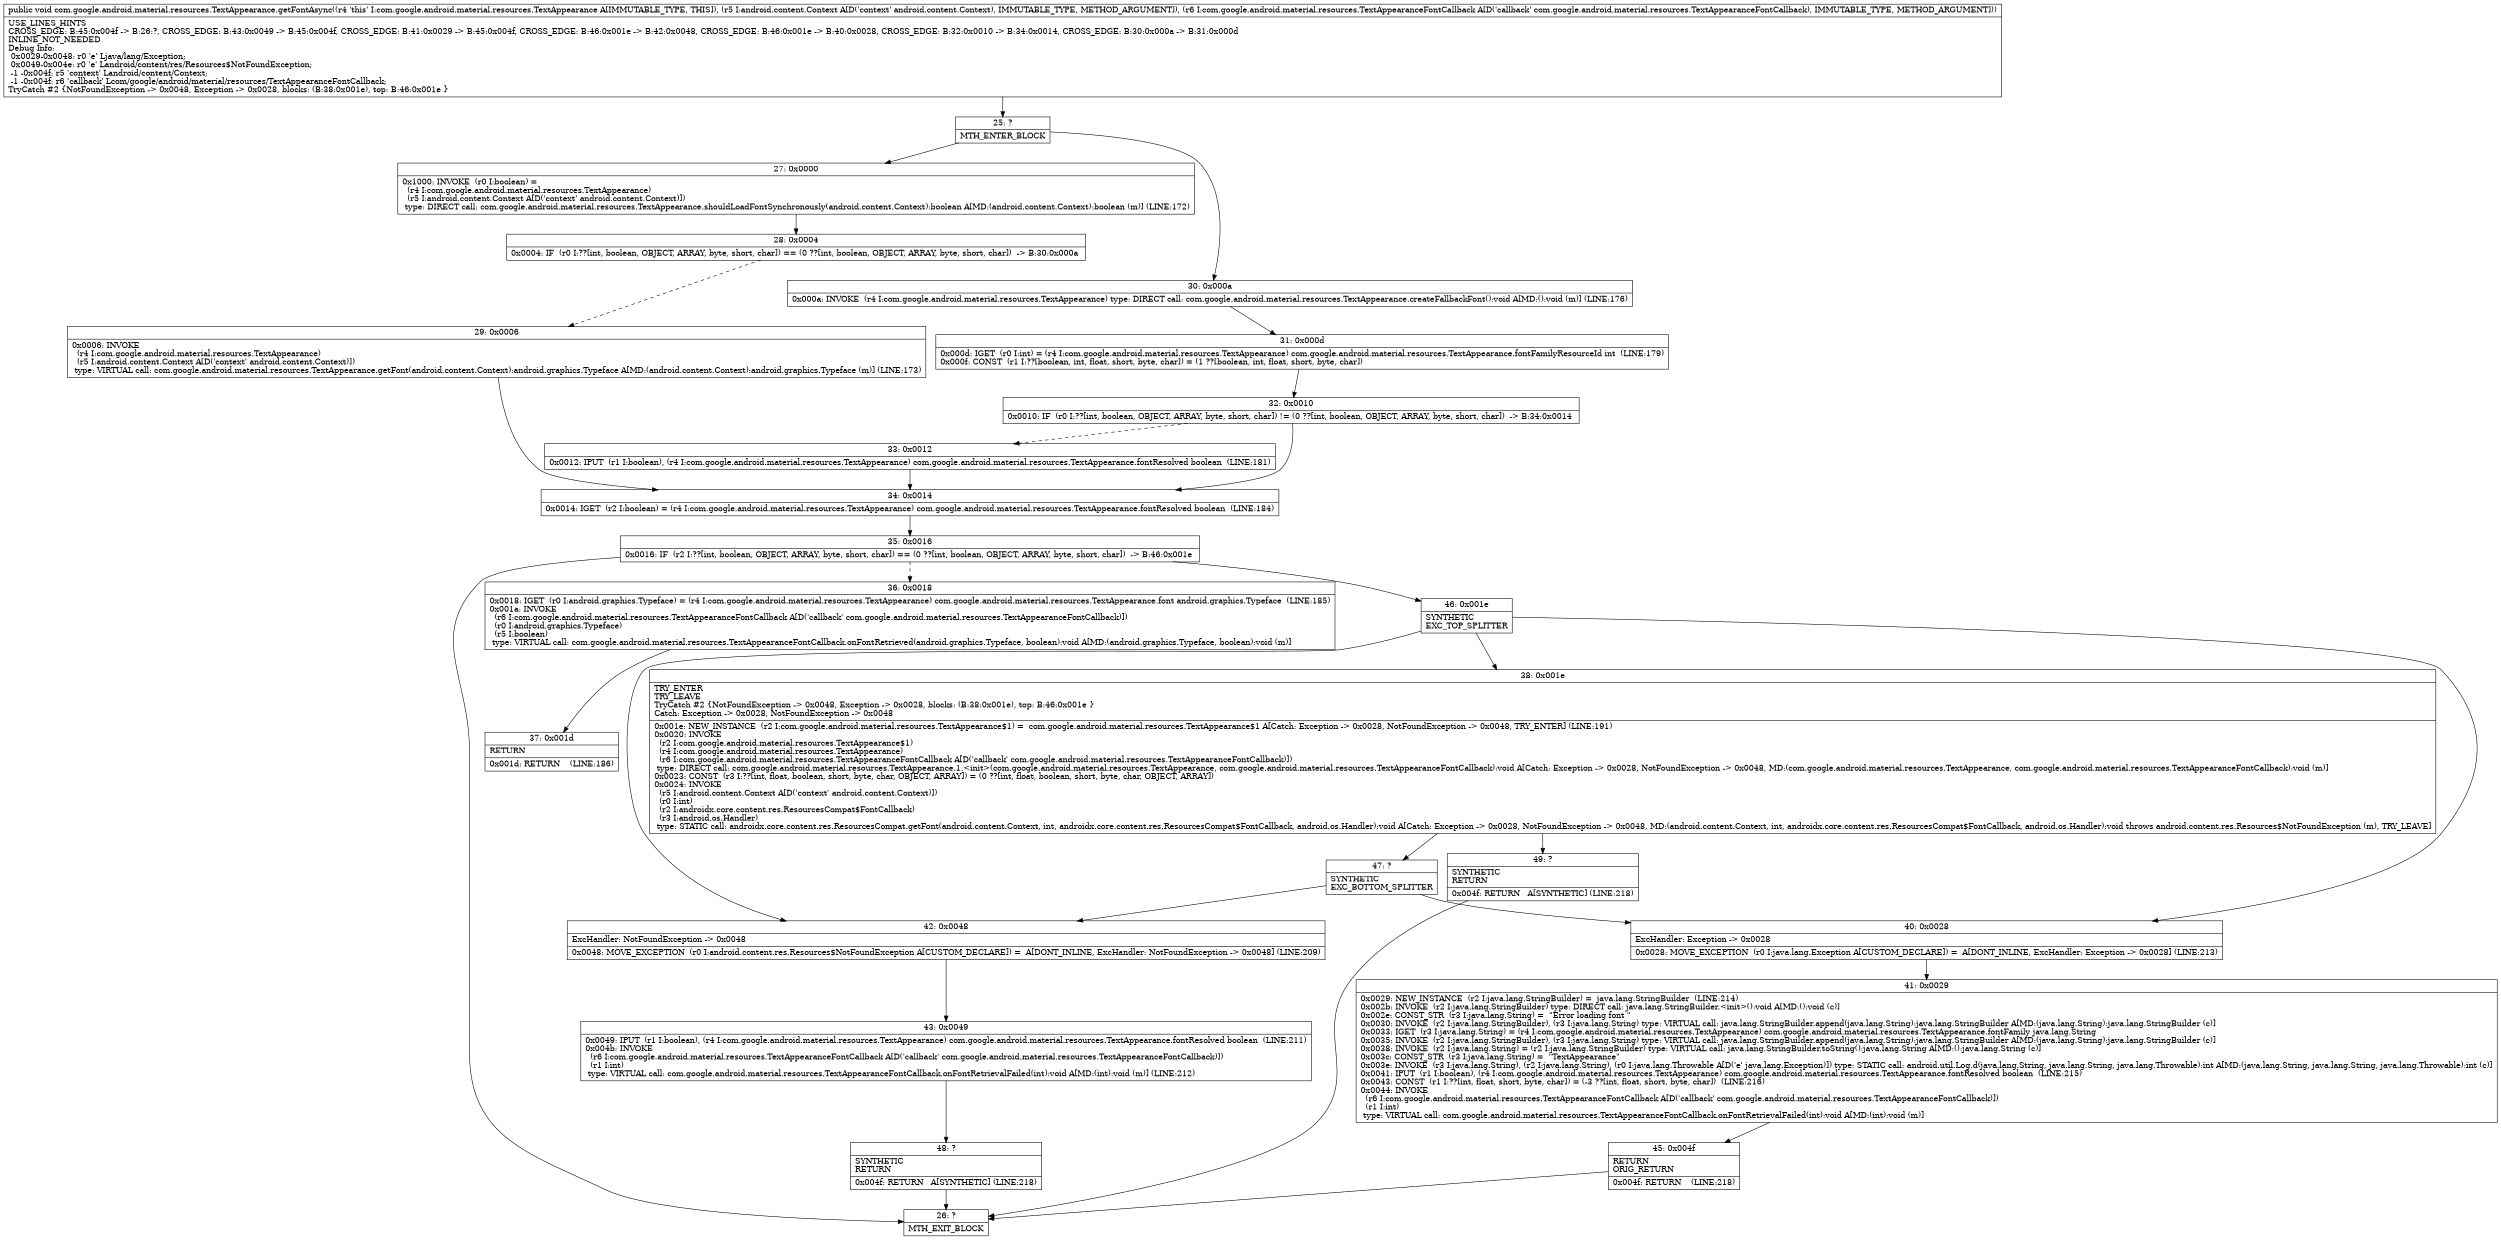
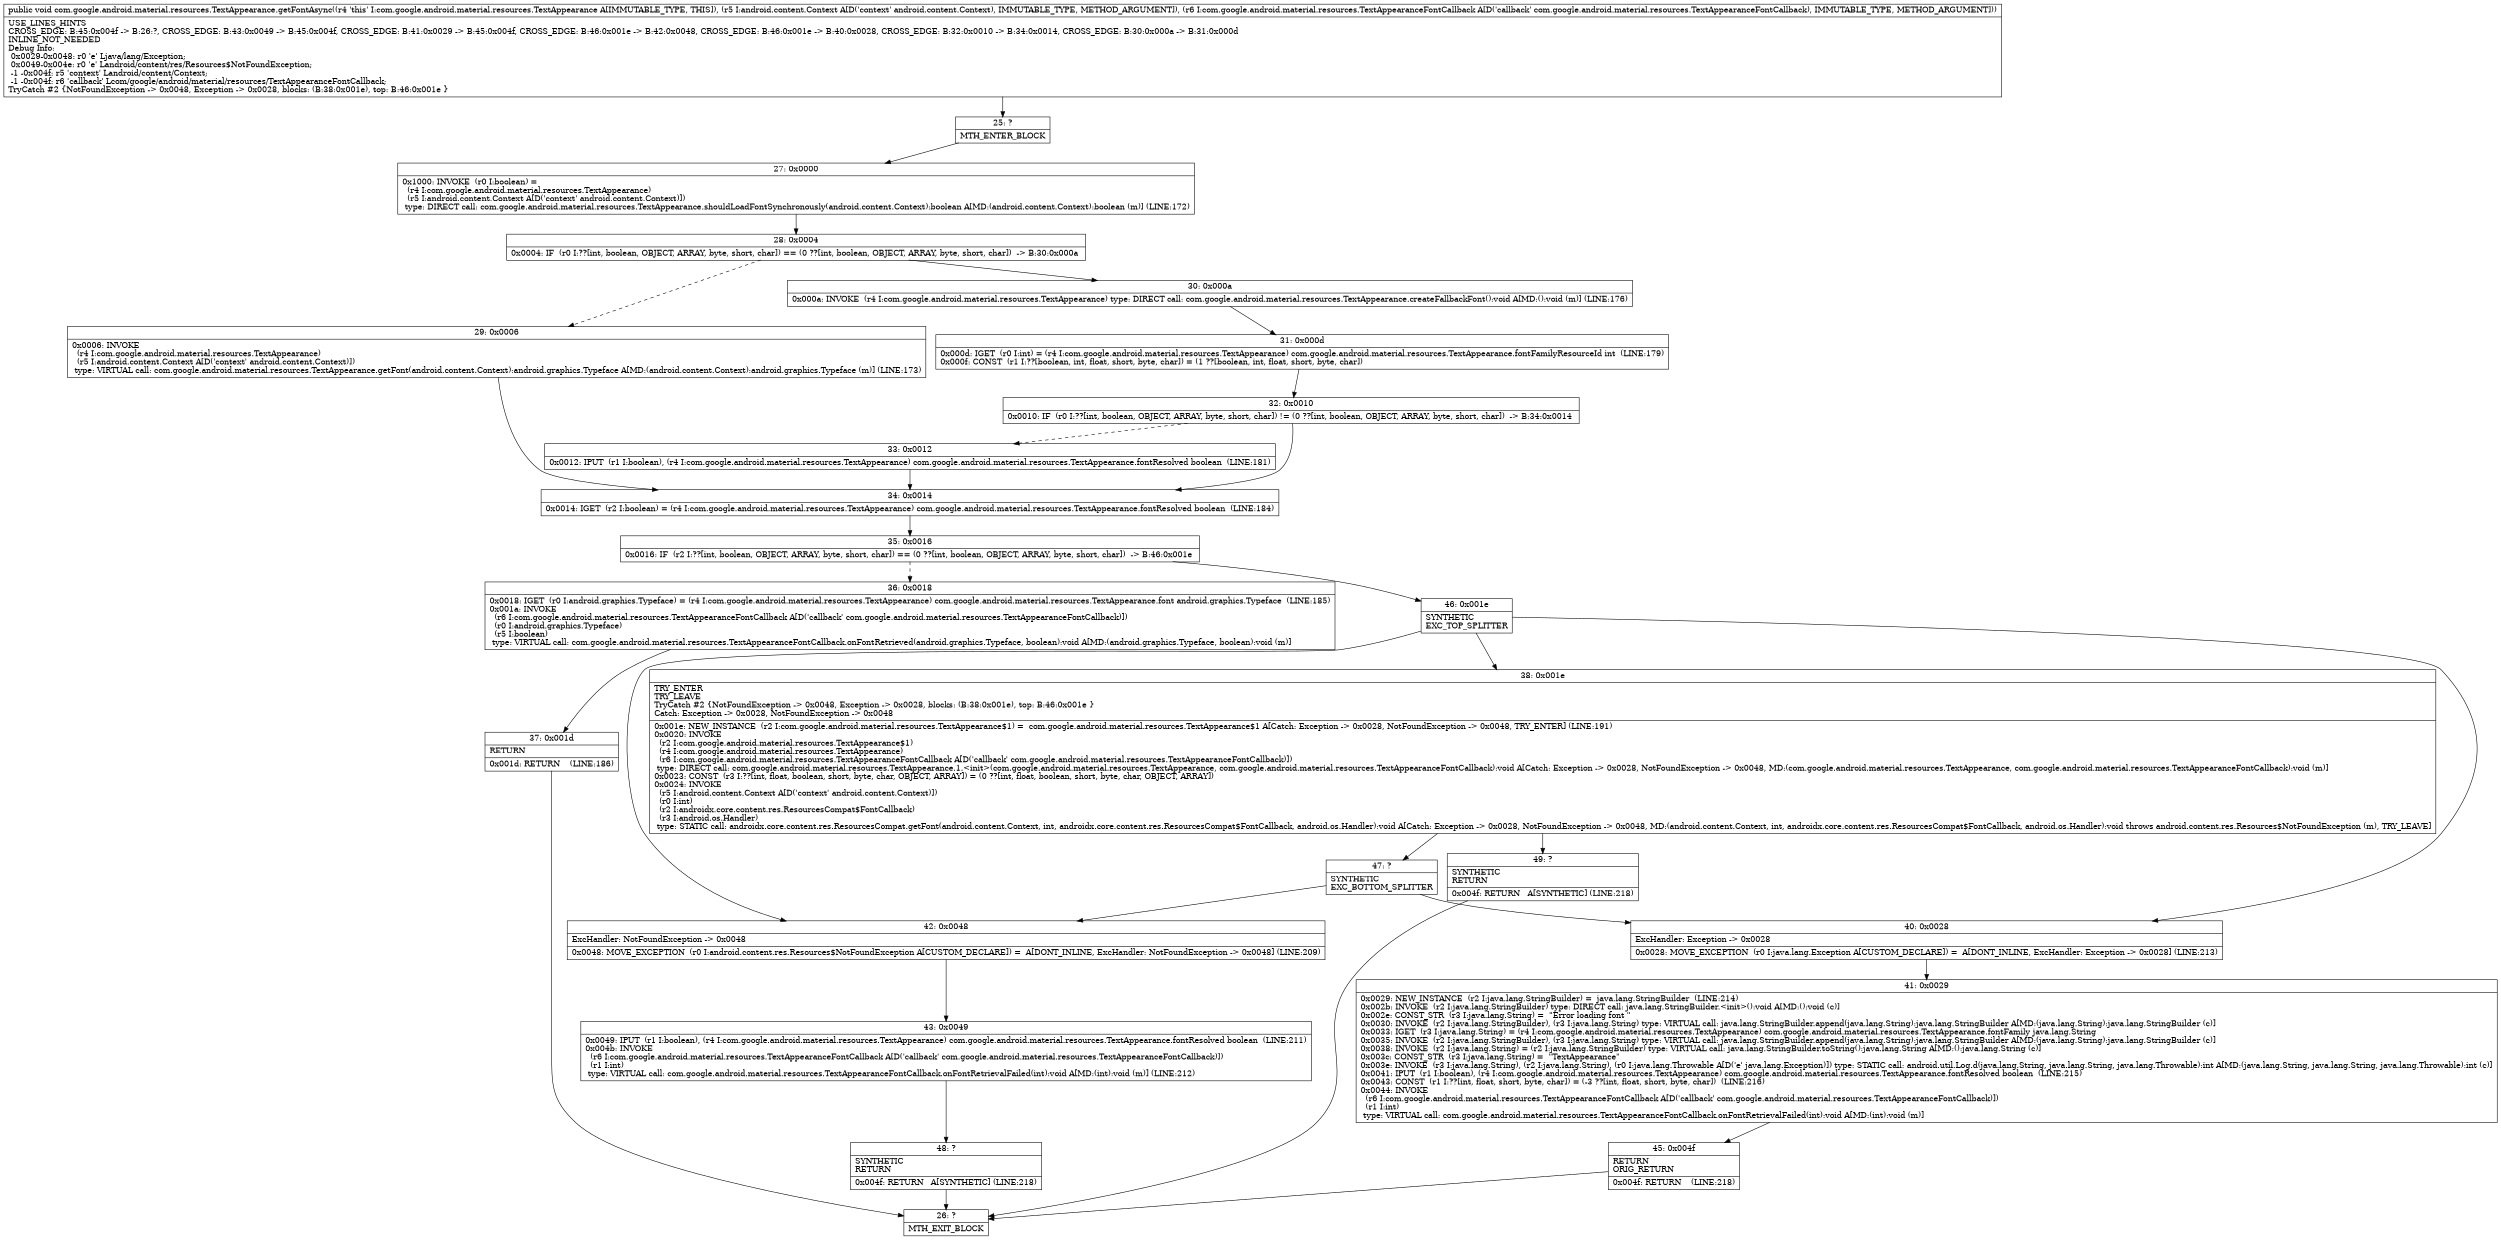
edge "25: ?" -> "30: 0x000a": now "28: 0x0004" -> "30: 0x000a"
edge "35: 0x0016" -> "26: ?": now "37: 0x001d" -> "26: ?"
